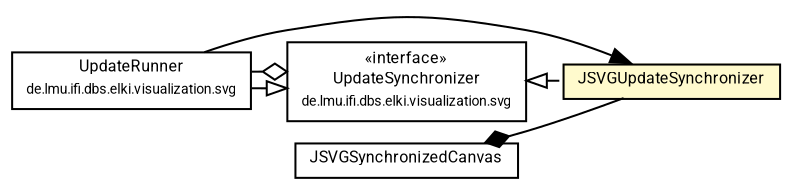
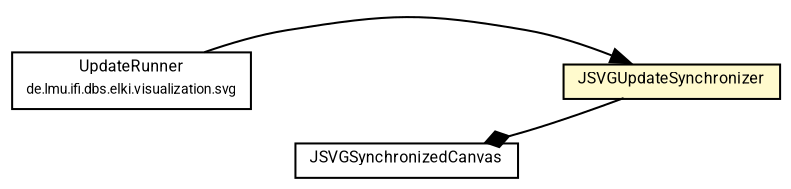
node "UpdateSynchronizer": removed
